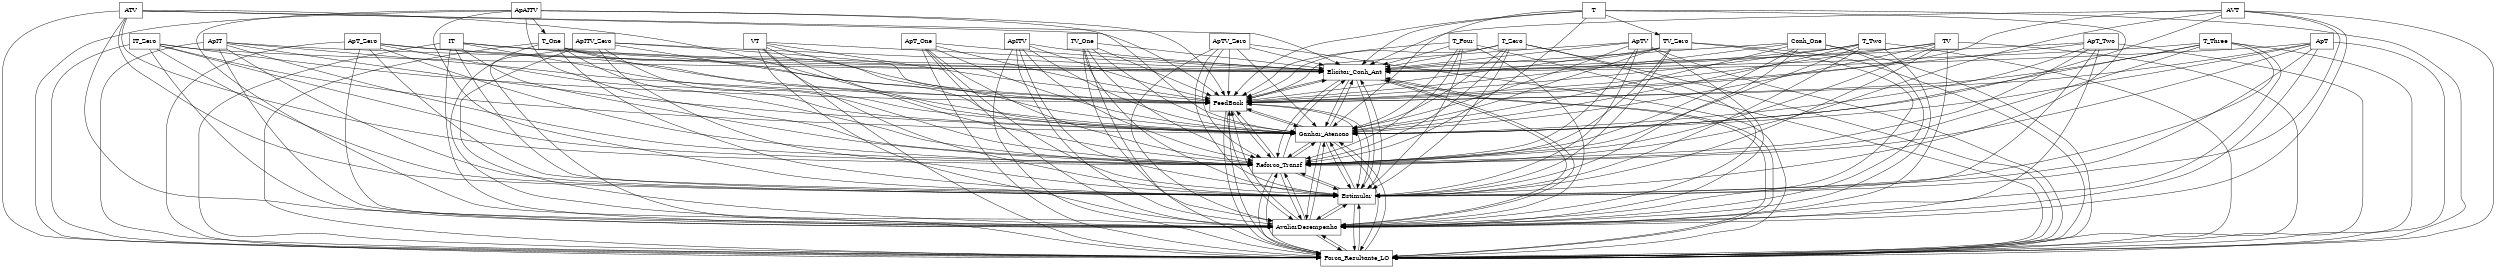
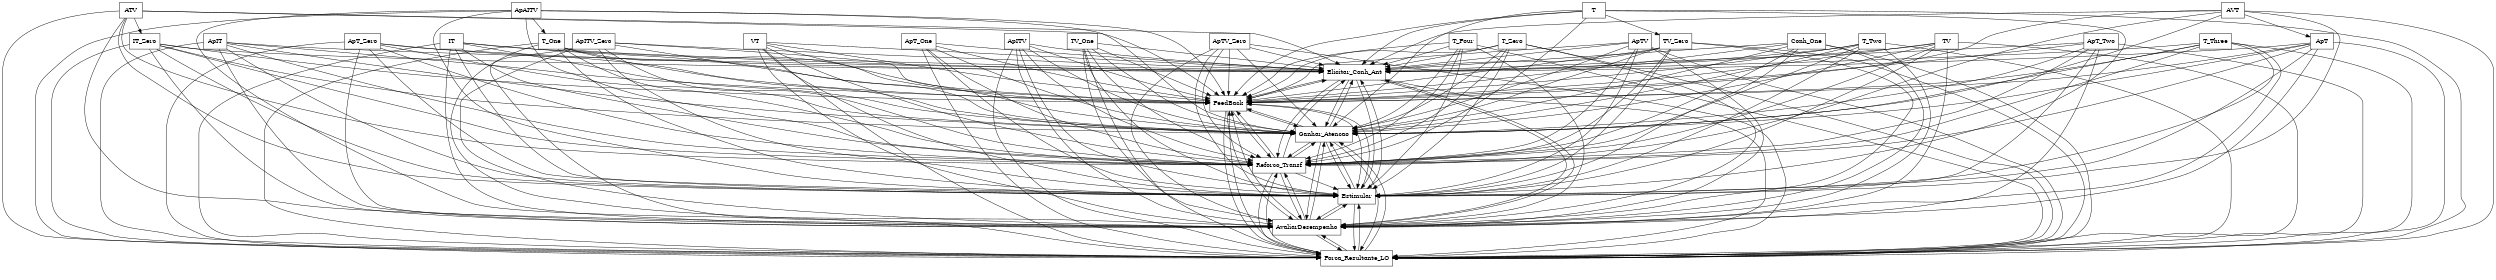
edge "ATV" -> "Ganhar_Atencao": now "ATV" -> "IT_Zero"
edge "Forca_Resultante_LO" -> "Elicitar_Conh_Ant": removed
edge "ApT_One" -> "AvaliarDesempenho": removed
edge "Estimular" -> "Reforco_Transf": removed
edge "AVT" -> "AvaliarDesempenho": now "AVT" -> "ApT"
